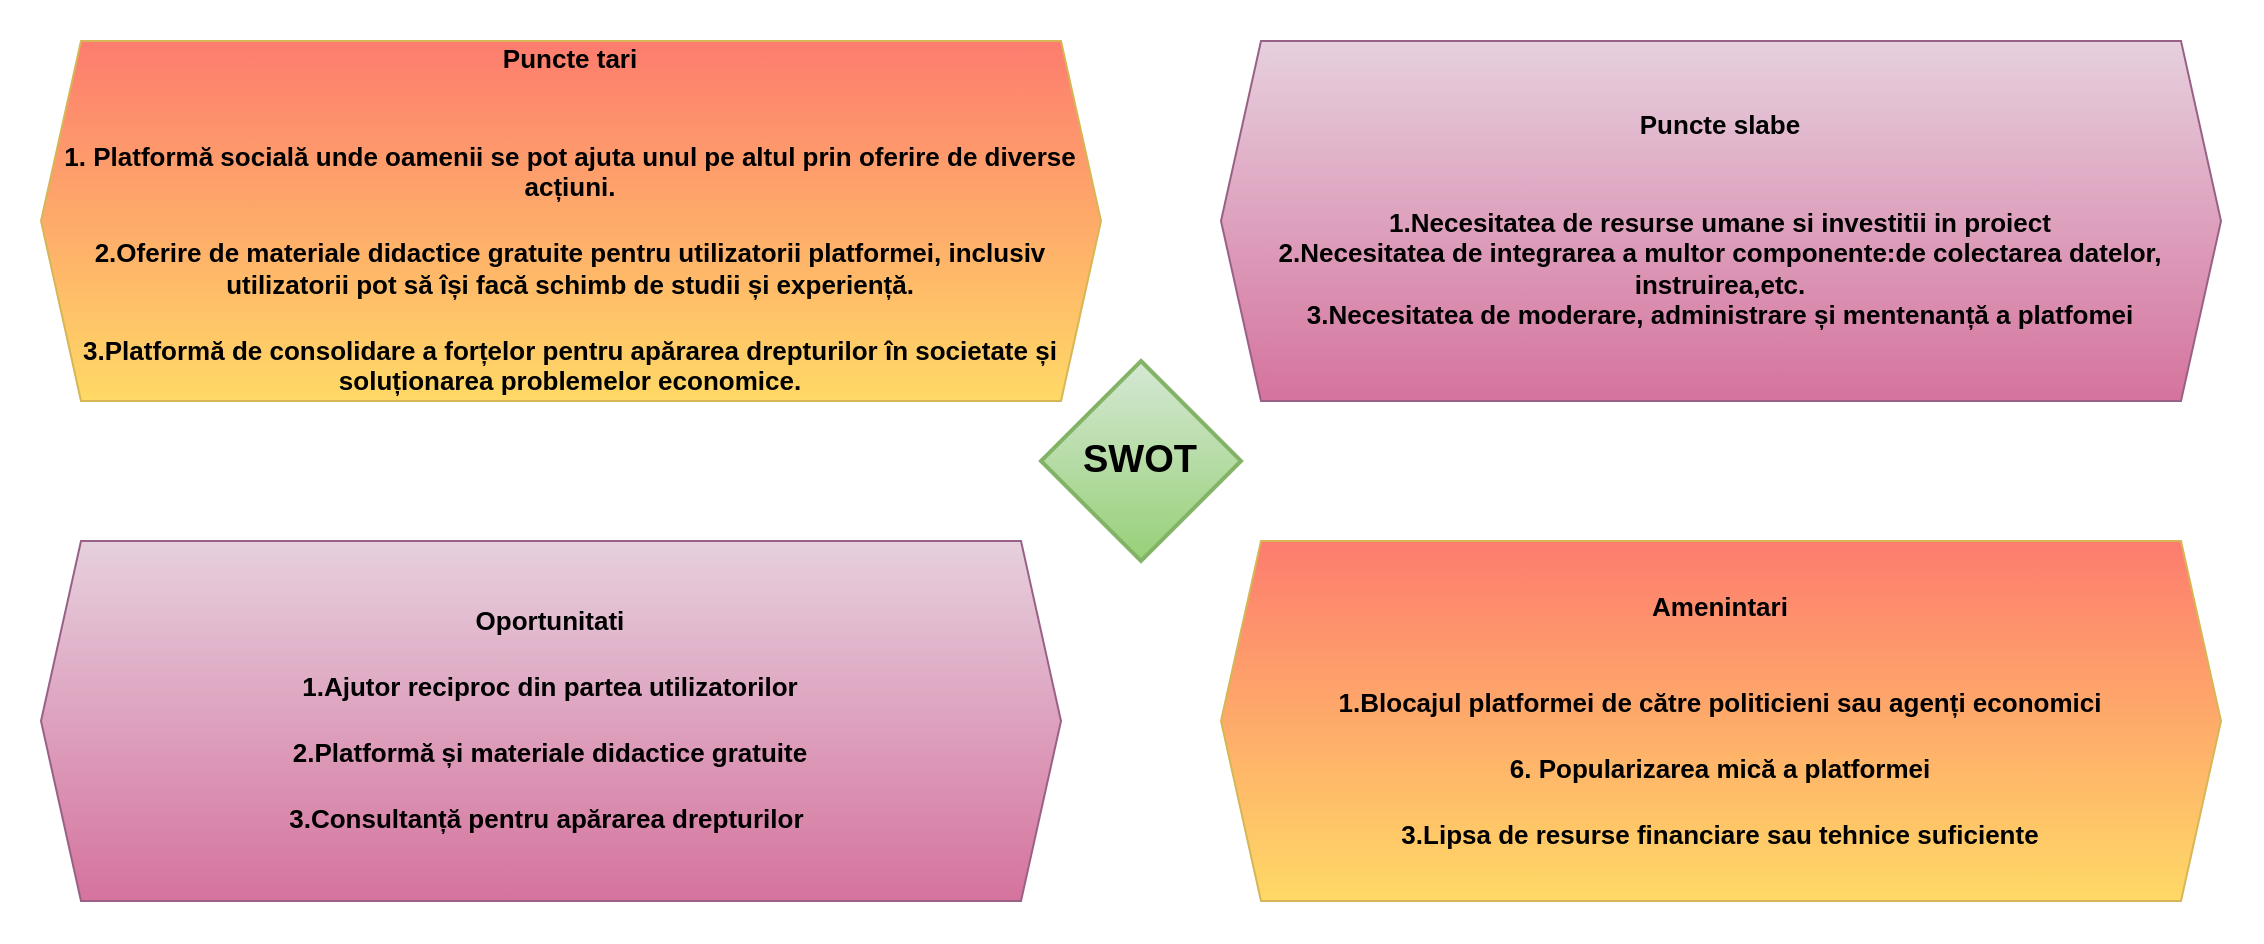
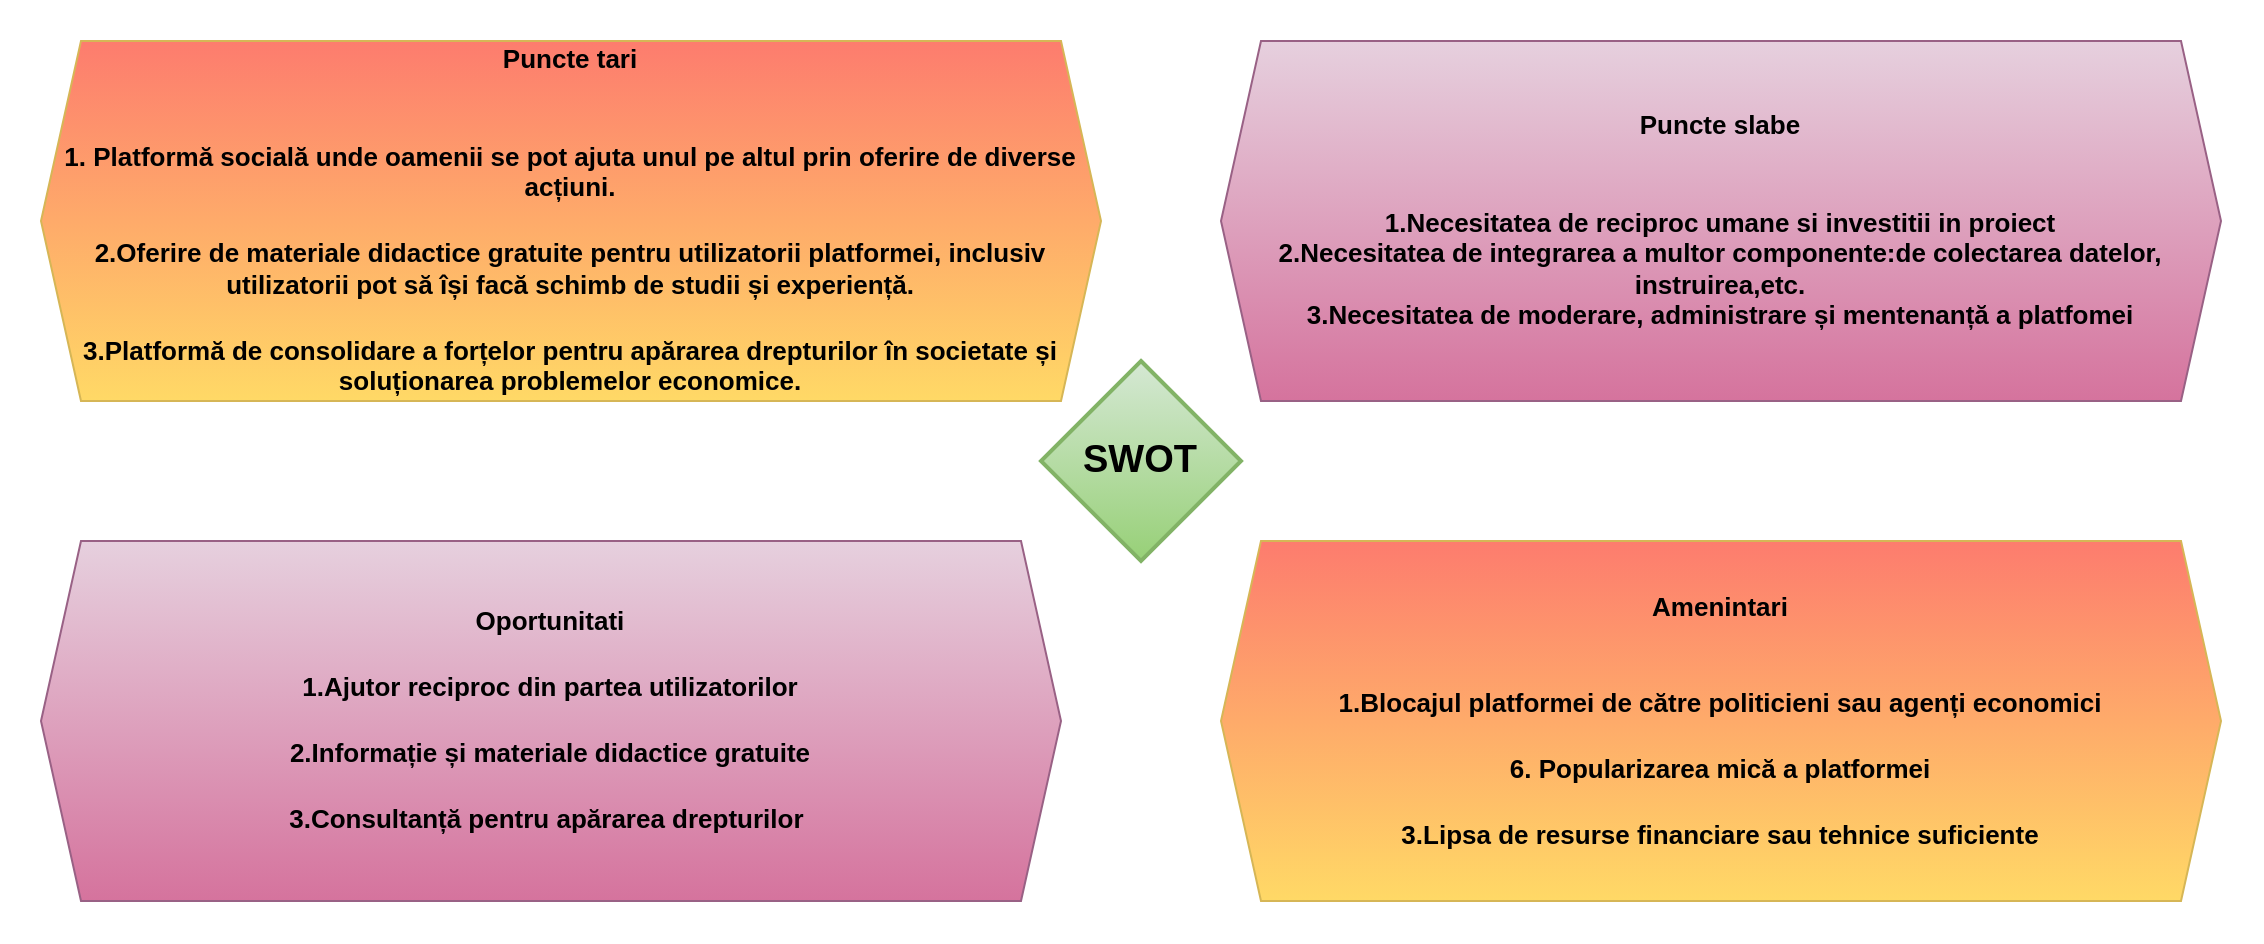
node "Puncte slabe 1.Necesitatea de resurse umane si investitii in proiect 2.Necesitatea de integrarea a multor componente:de colectarea datelor, instruirea,etc. 3.Necesitatea de moderare, administrare și mentenanță a platfomei": label "Puncte slabe 1.Necesitatea de resurse umane si investitii in proiect 2.Necesitatea de integrarea a multor componente:de colectarea datelor, instruirea,etc. 3.Necesitatea de moderare, administrare și mentenanță a platfomei" -> "Puncte slabe 1.Necesitatea de reciproc umane si investitii in proiect 2.Necesitatea de integrarea a multor componente:de colectarea datelor, instruirea,etc. 3.Necesitatea de moderare, administrare și mentenanță a platfomei"
node "Oportunitati 1.Ajutor reciproc din partea utilizatorilor2.Platformă și materiale didactice gratuite3.Consultanță pentru apărarea drepturilor": label "Oportunitati 1.Ajutor reciproc din partea utilizatorilor2.Platformă și materiale didactice gratuite3.Consultanță pentru apărarea drepturilor" -> "Oportunitati 1.Ajutor reciproc din partea utilizatorilor2.Informație și materiale didactice gratuite3.Consultanță pentru apărarea drepturilor"
